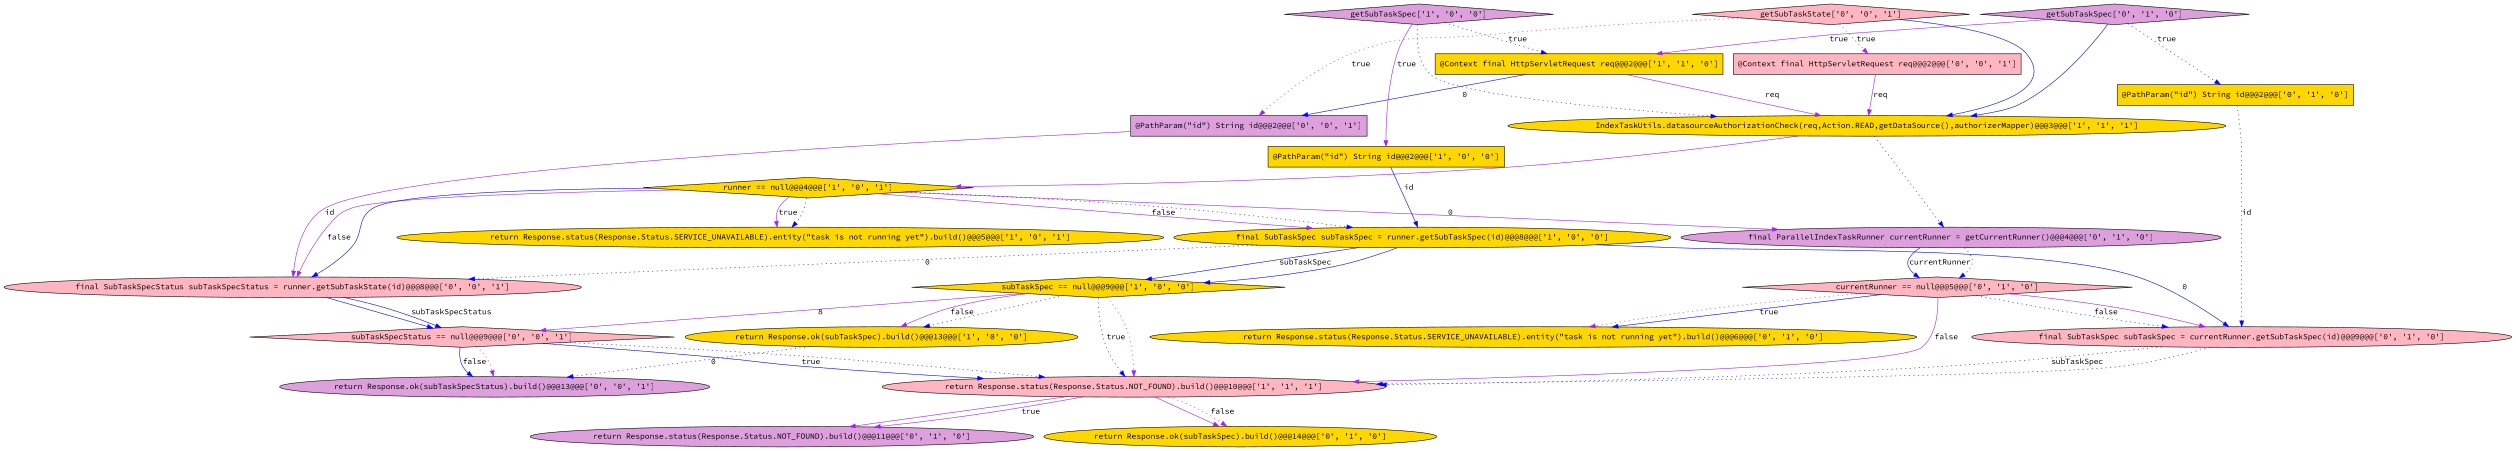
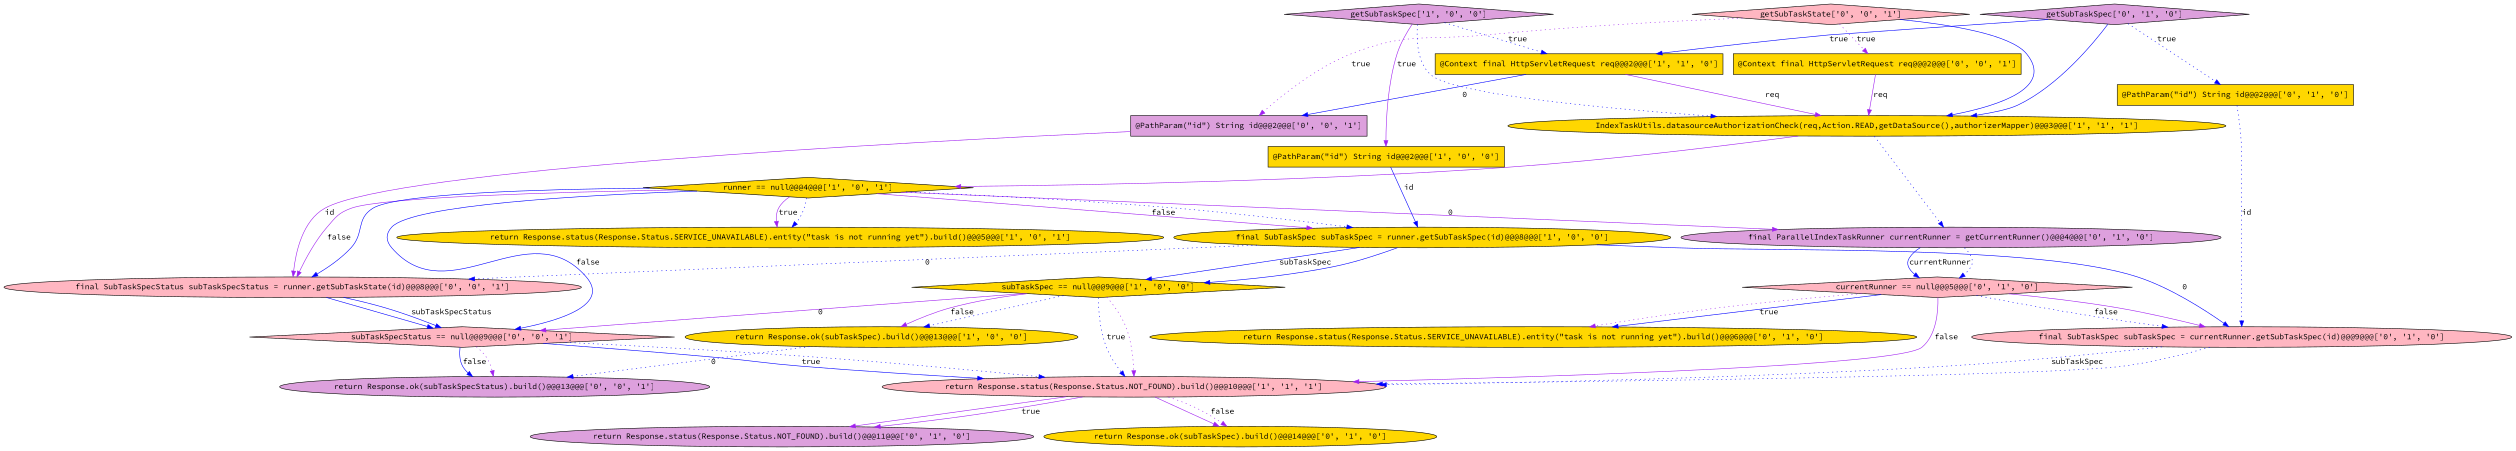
edge "getSubTaskSpec['0', '1', '0']" -> "@Context final HttpServletRequest req@@@2@@@['1', '1', '0']": color purple -> blue
node "@Context final HttpServletRequest req@@@2@@@['0', '0', '1']": fillcolor lightpink -> gold
edge "runner == null@@@4@@@['1', '0', '1']" -> "subTaskSpecStatus == null@@@9@@@['0', '0', '1']": added, label "false"
edge "subTaskSpec == null@@@9@@@['1', '0', '0']" -> "subTaskSpecStatus == null@@@9@@@['0', '0', '1']": label "8" -> "0"
